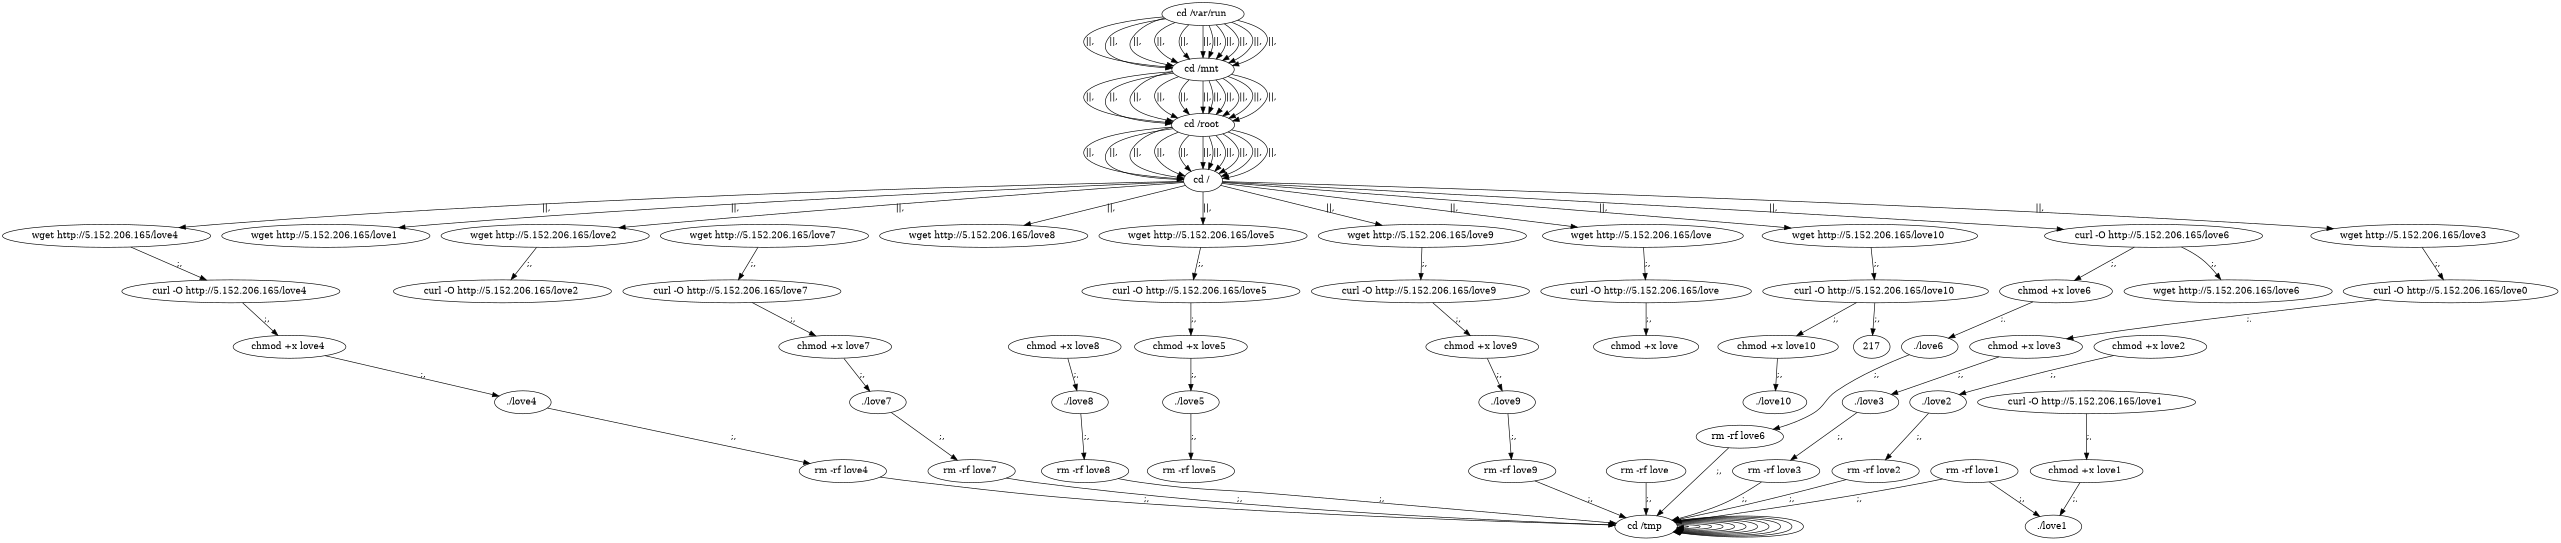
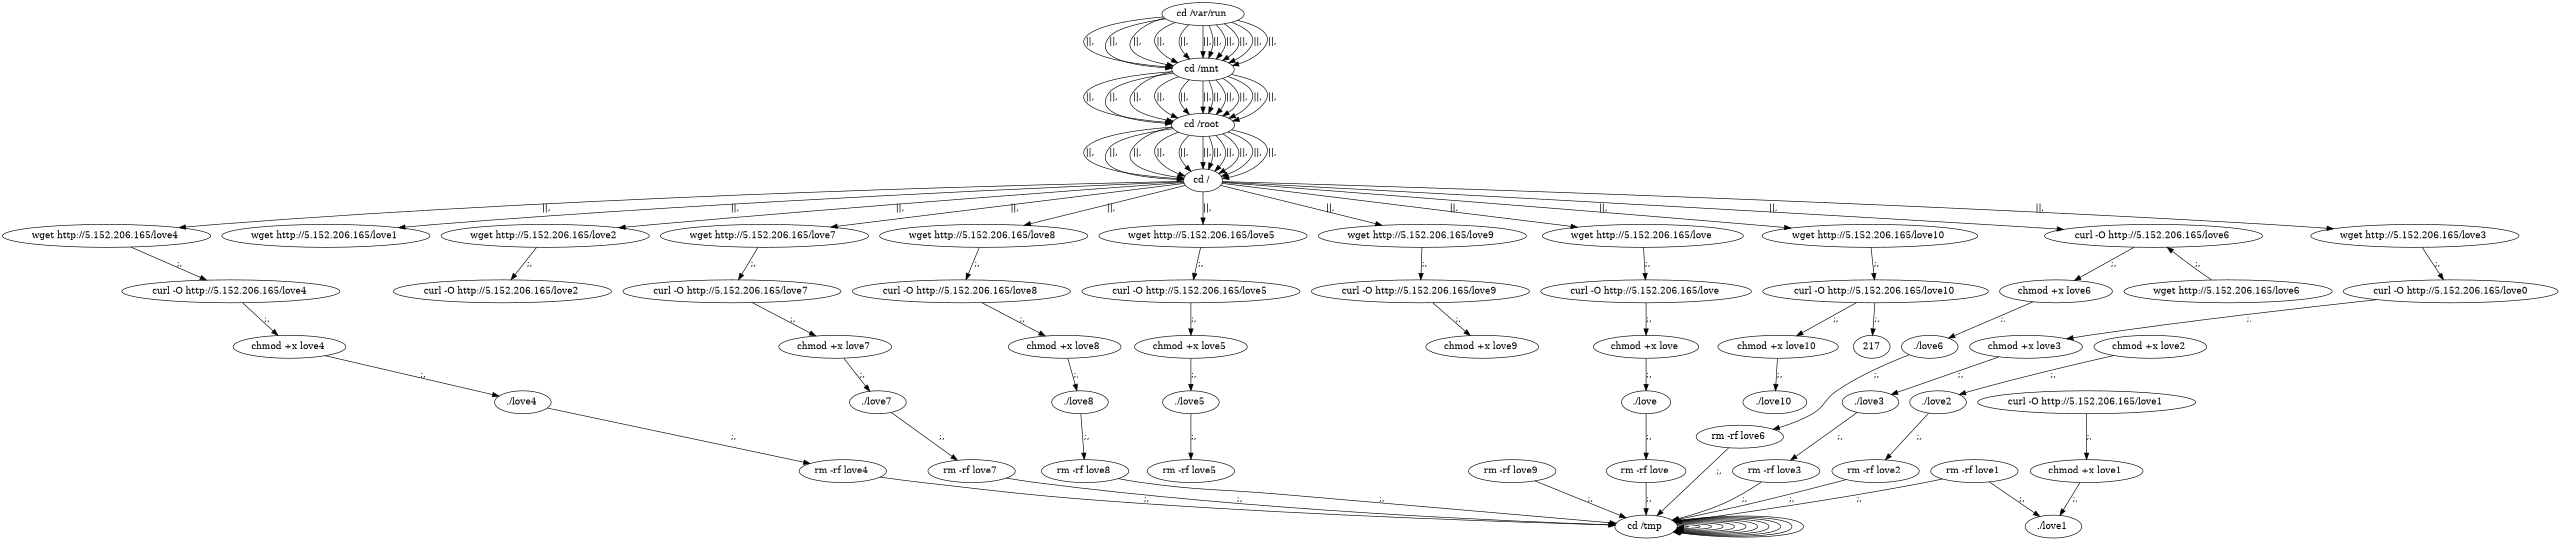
edge "cd /" -> "wget http://5.152.206.165/love7": added, label "||,"
edge "curl -O http://5.152.206.165/love6" -> "wget http://5.152.206.165/love6": reversed
node "curl -O http://5.152.206.165/love8": added
node "./love9": removed
node "./love": added
